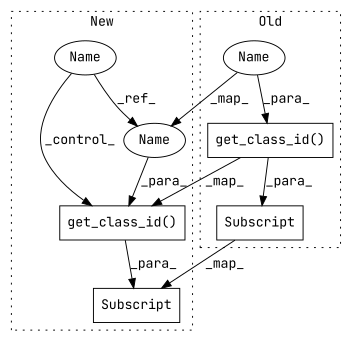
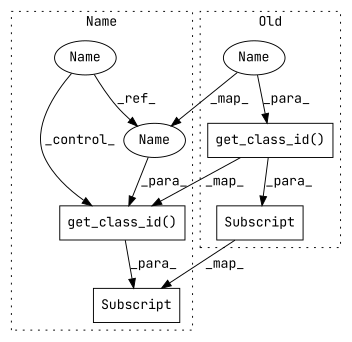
cluster "New": label "New" -> "Name"
